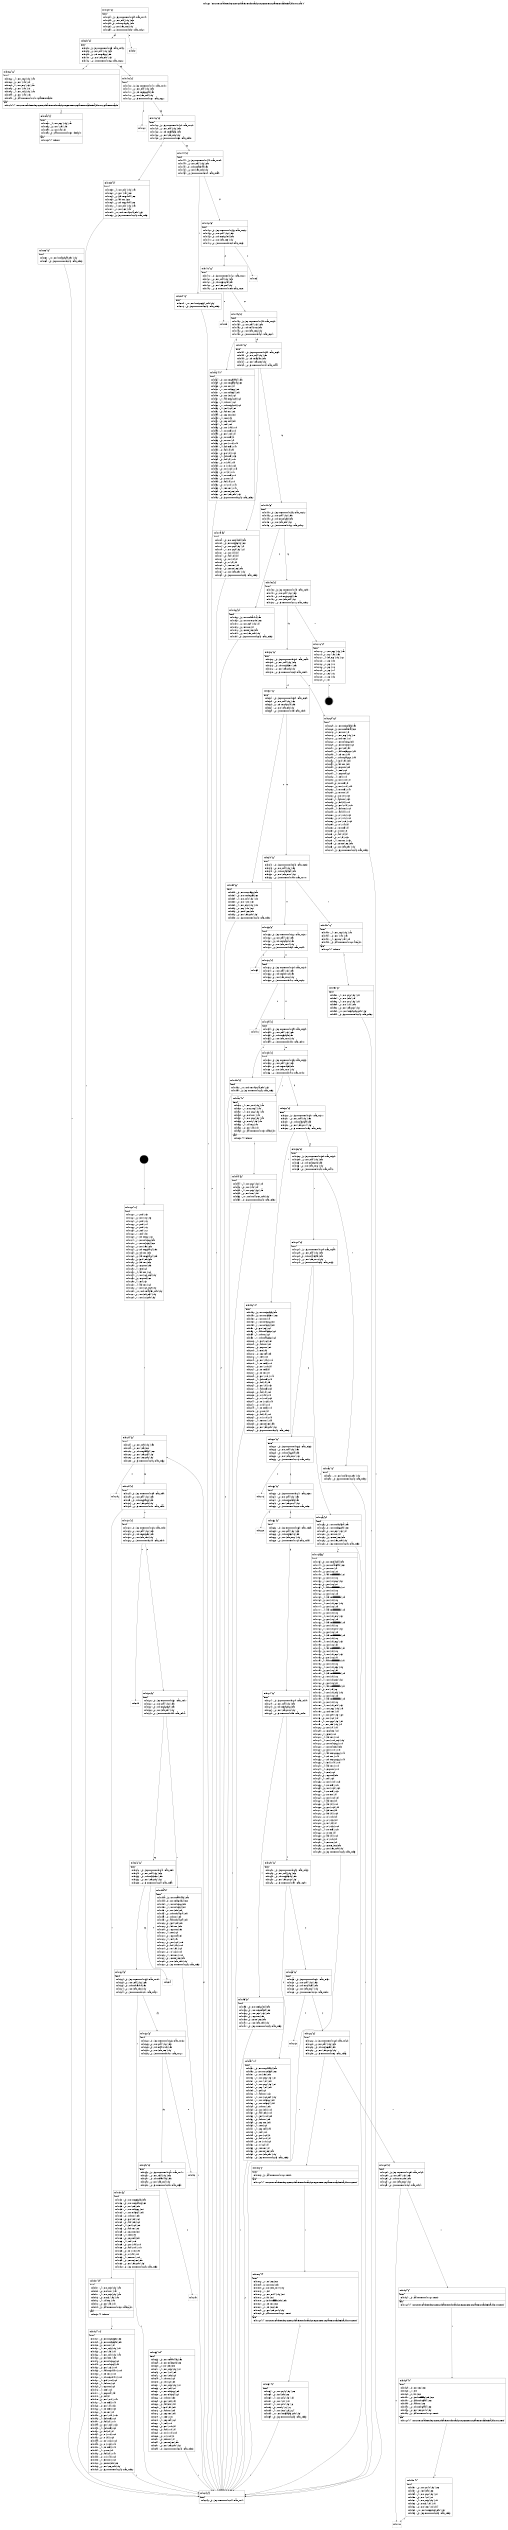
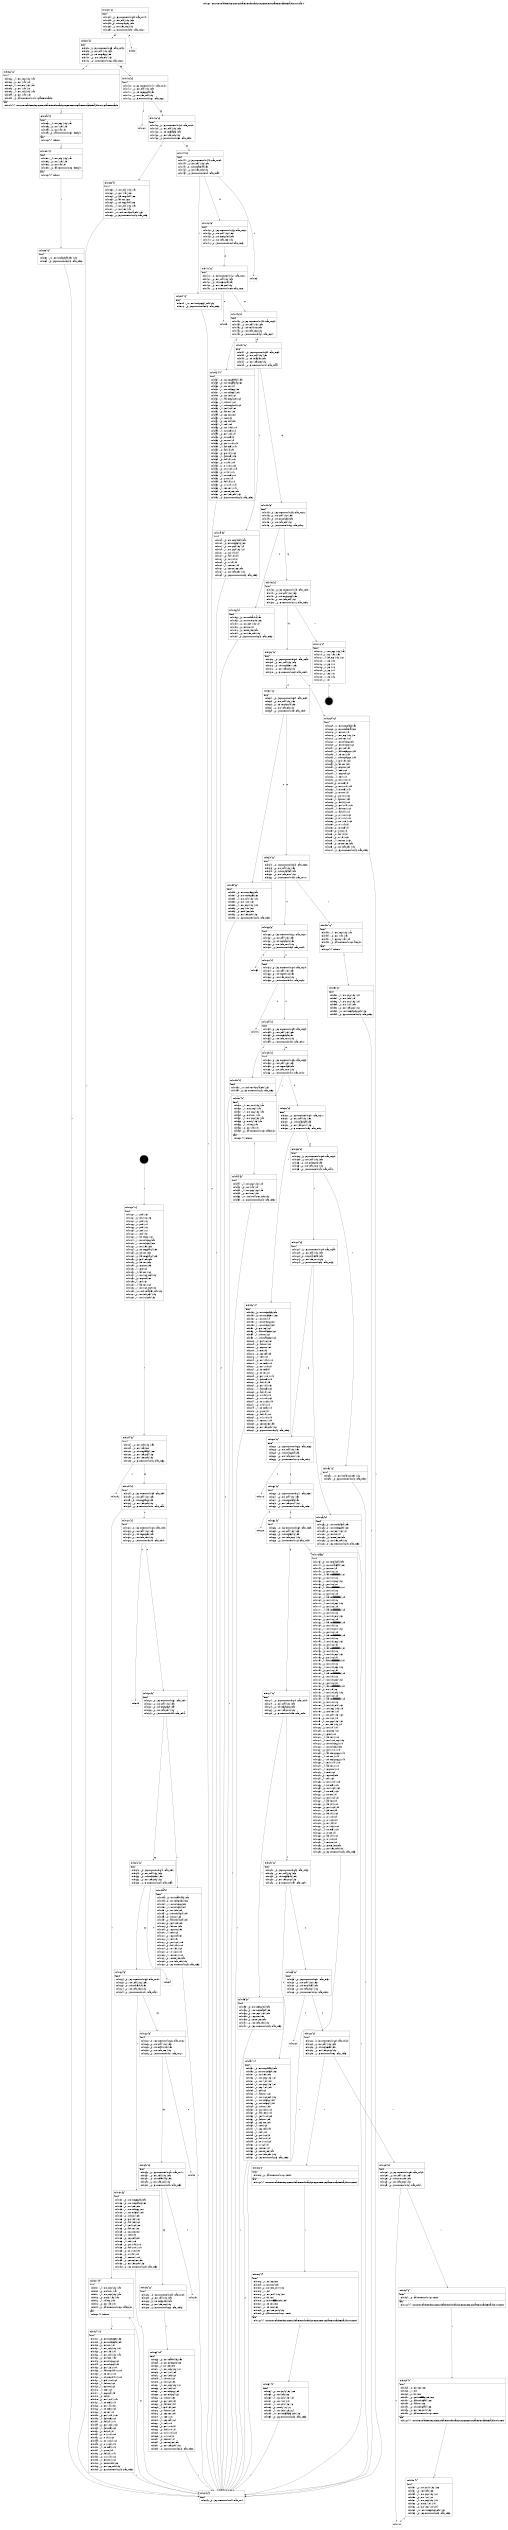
node "0x401eb1 [15]": added
edge "0x401460 [28]" -> "0x401ecf": now "0x401444 [28]" -> "0x401ecf"
edge "0x4018a3 [30]" -> "0x40173f [356]": now "0x401658 [28]" -> "0x40173f [356]"
edge "0x402245 [5]" -> "0x4012d4 [32]": now "0x402245 [5]" -> "0x401d07 [29]"
node "0x4013b8 [28]": added
